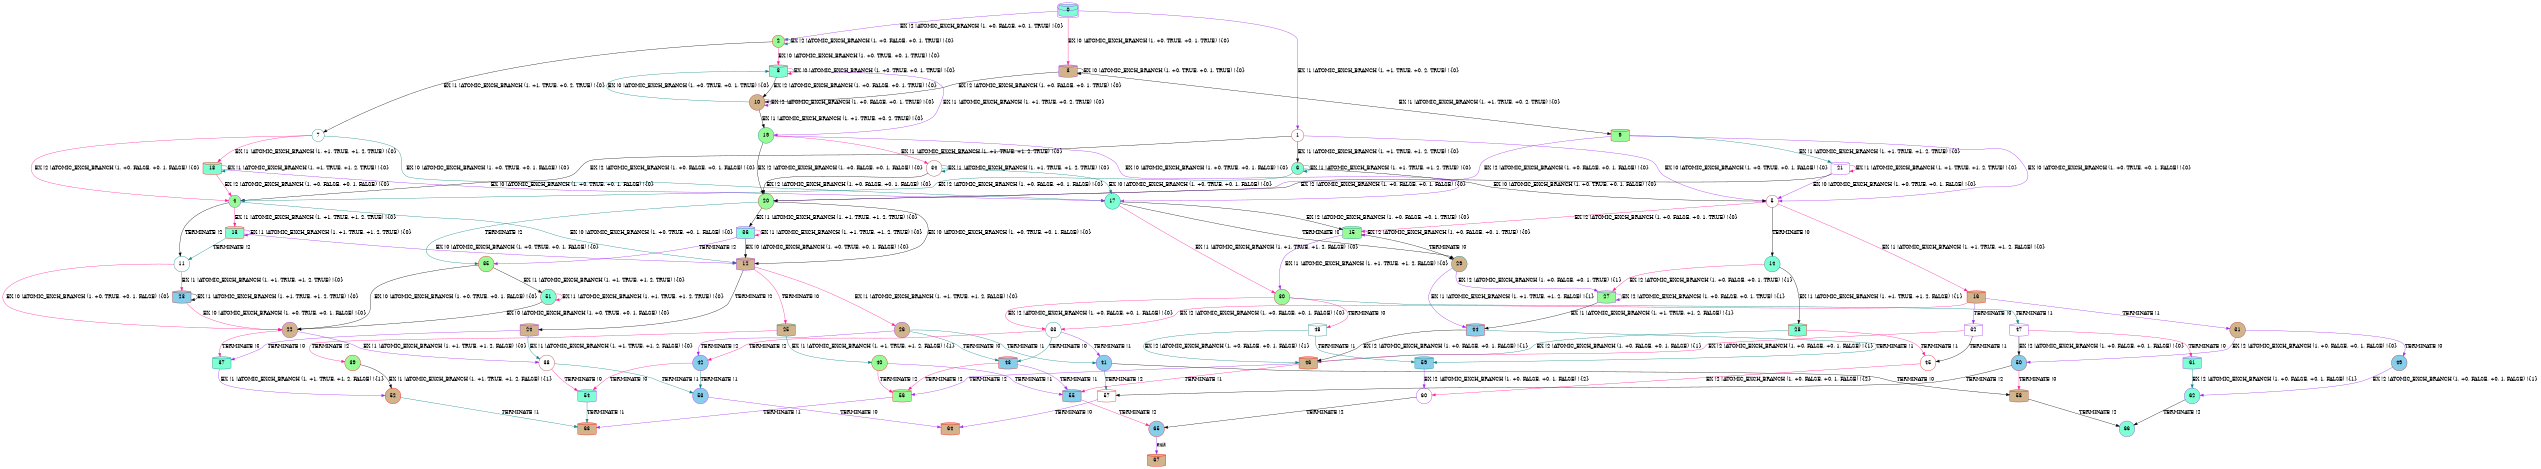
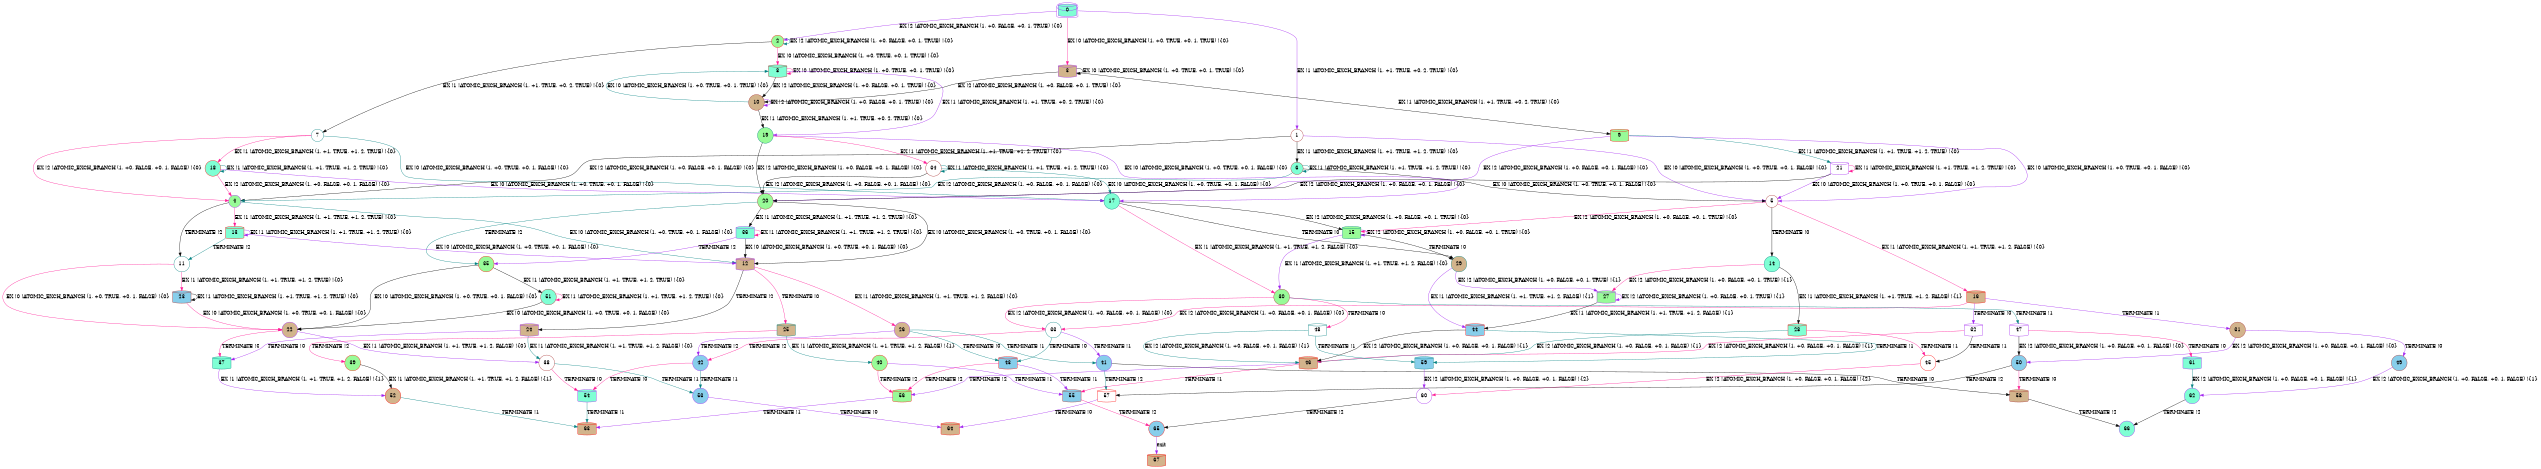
node "18": shape cylinder -> circle
